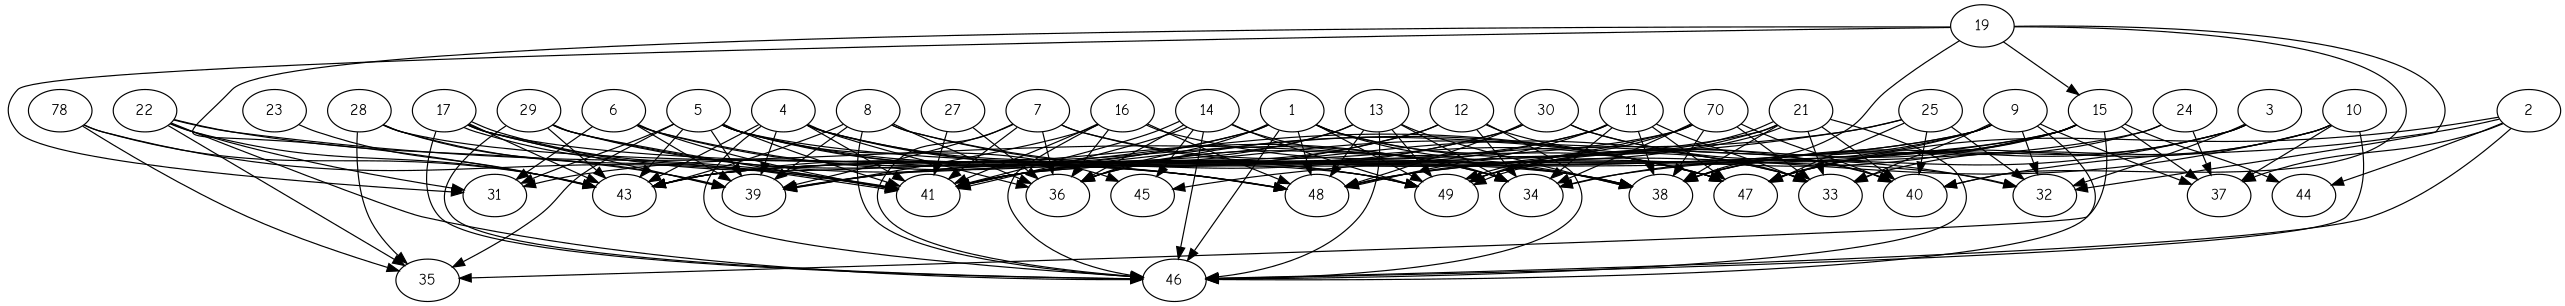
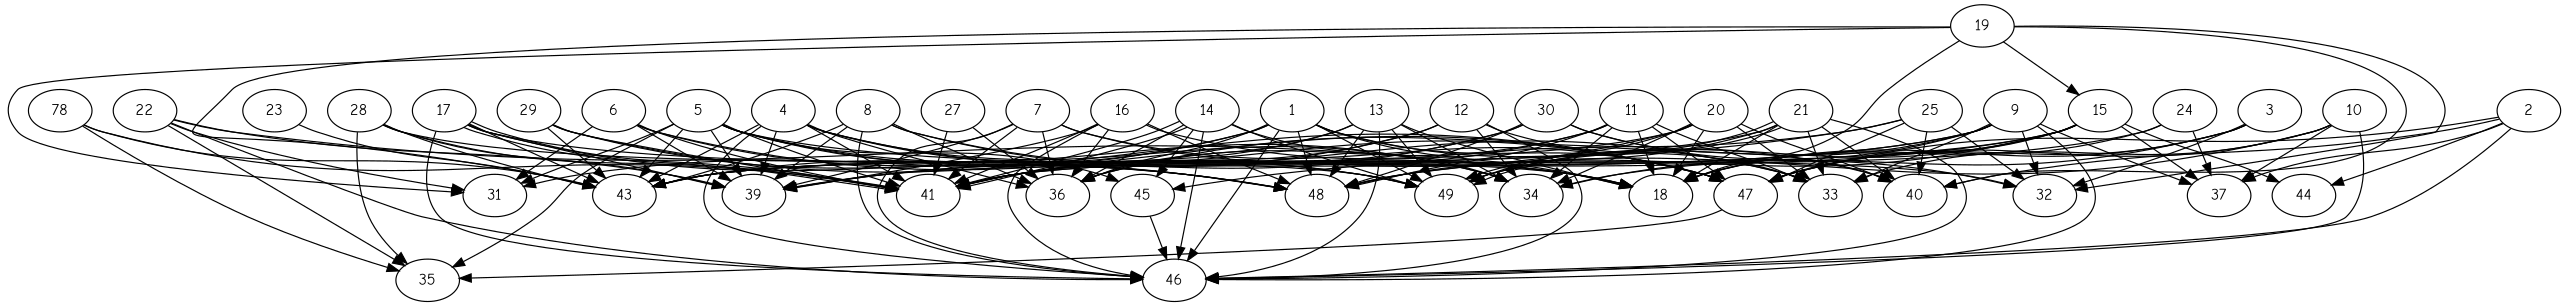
node "70": label "70" -> "20"
edge "22" -> "43": now "28" -> "43"
node "38": label "38" -> "18"
edge "15" -> "35": now "47" -> "35"
edge "29" -> "46": now "45" -> "46"
